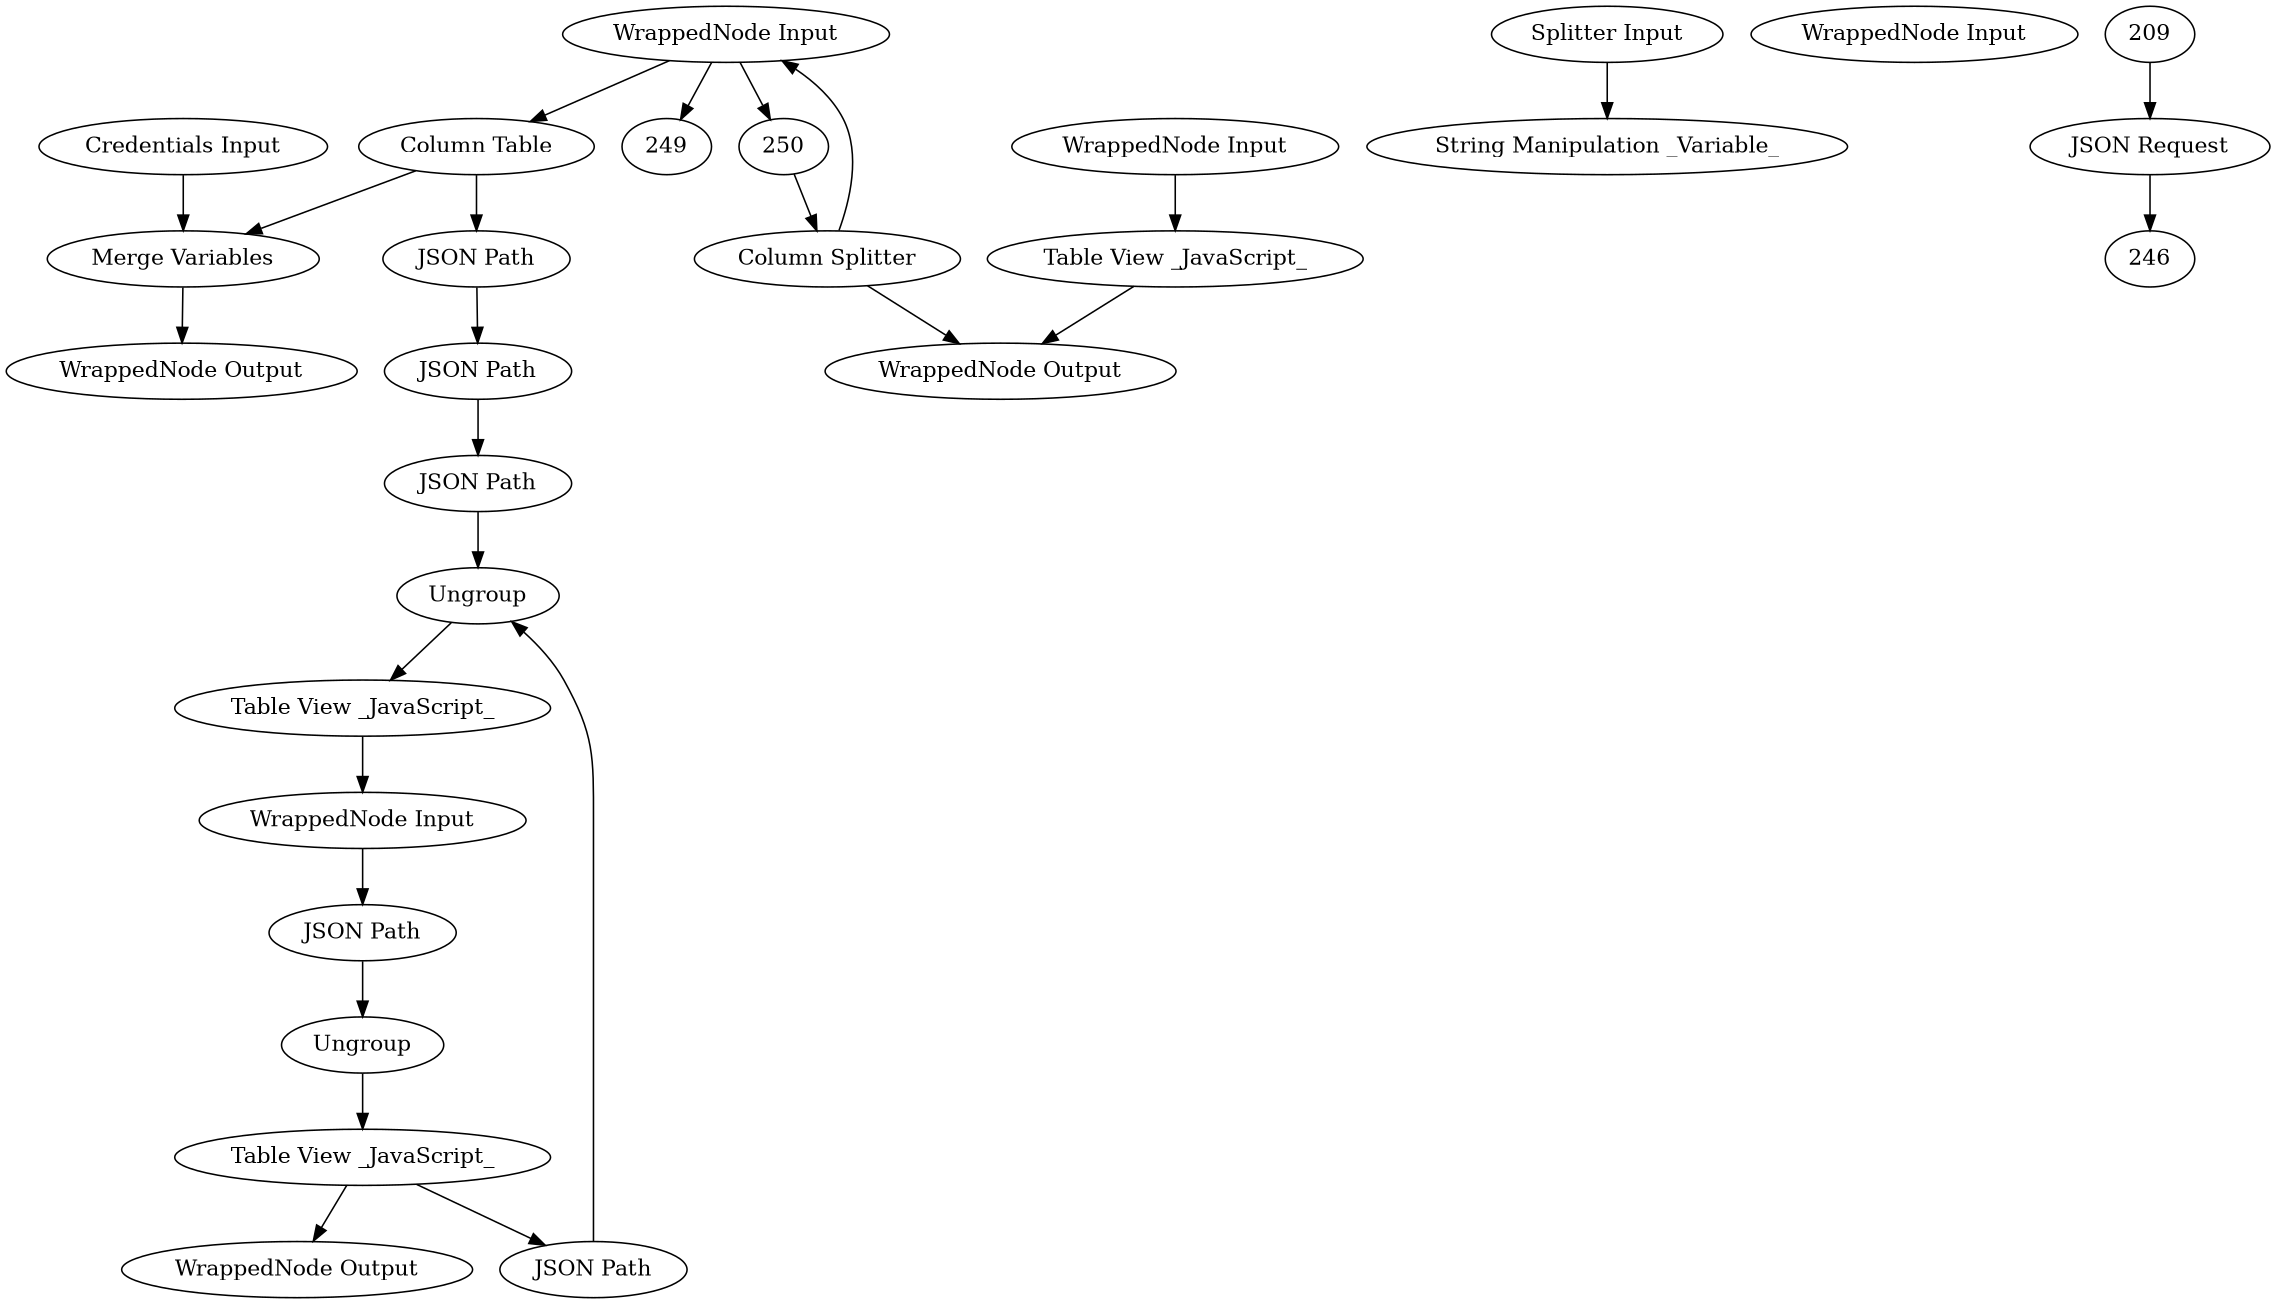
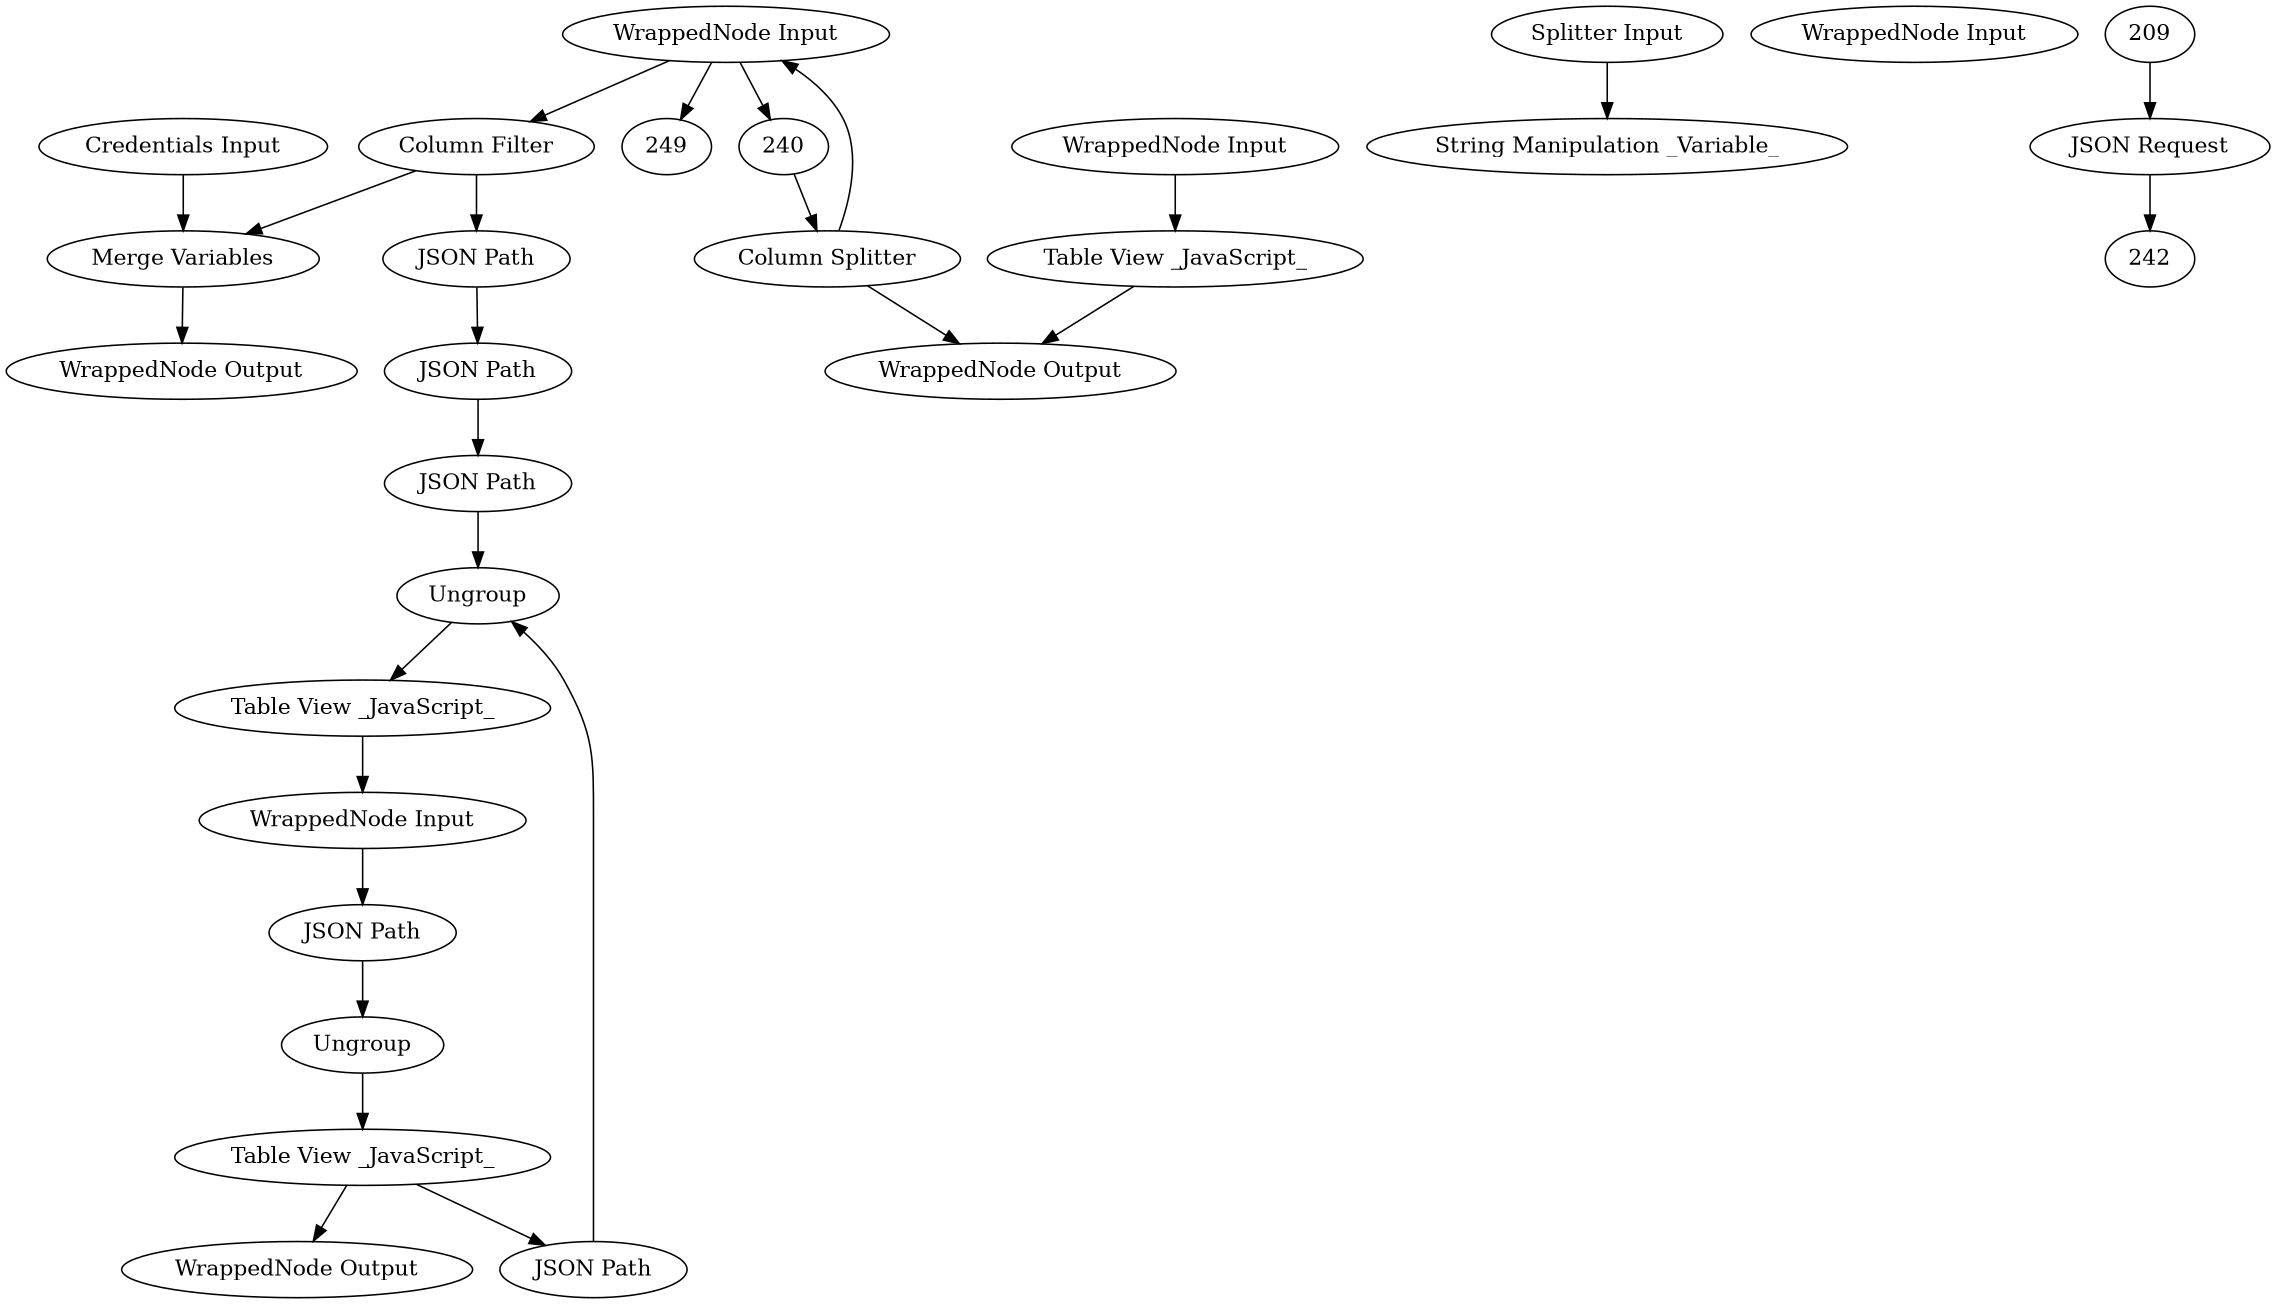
node "Column Table": label "Column Table" -> "Column Filter"
node "250": label "250" -> "240"
node "246": label "246" -> "242"
